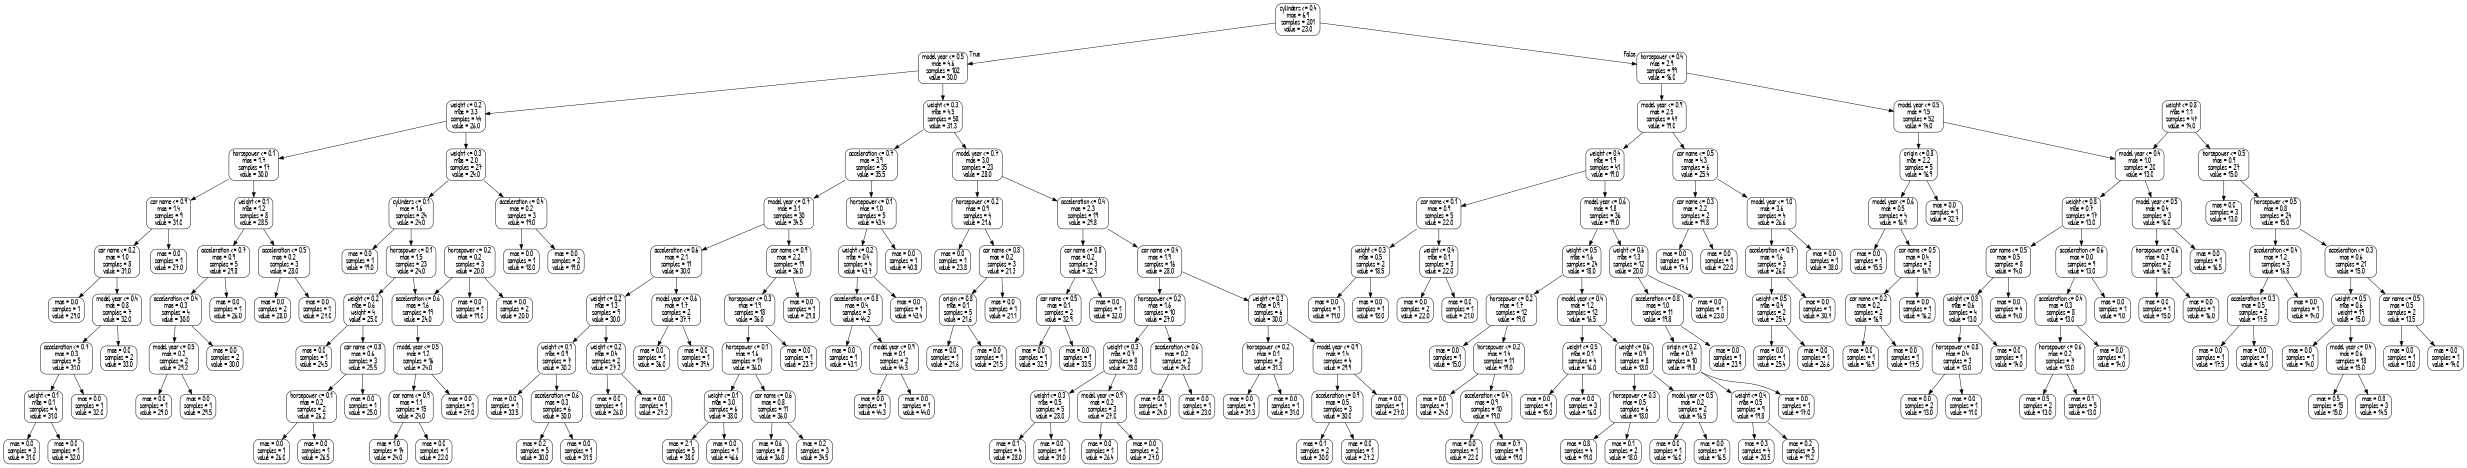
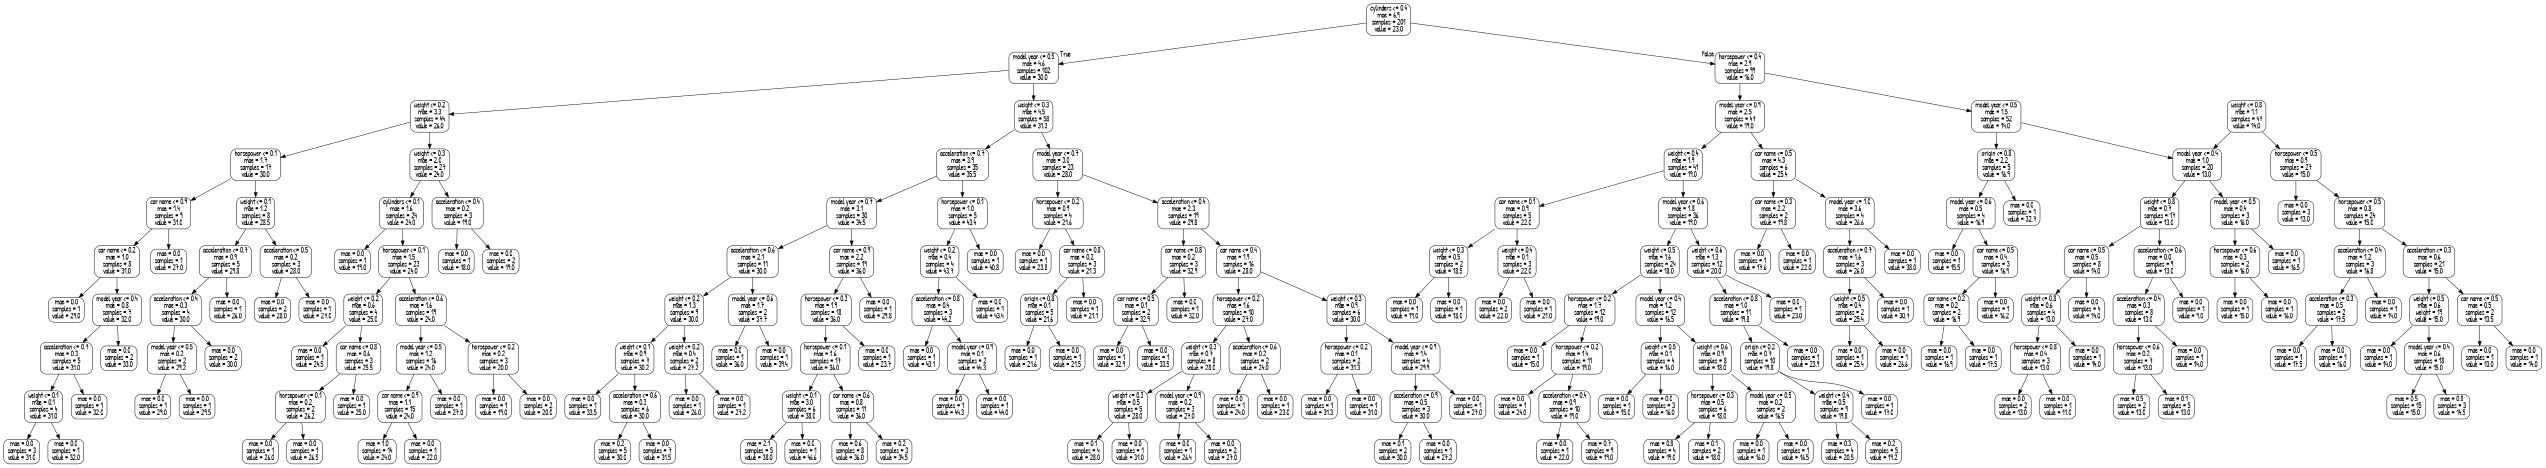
edge "horsepower <= 0.2 mae = 0.2 samples = 3 value = 20.0" -> "acceleration <= 0.6 mae = 1.6 samples = 19 value = 24.0": reversed
node "weight <= 0.2 mae = 0.6 weight = 4 value = 25.0": label "weight <= 0.2 mae = 0.6 weight = 4 value = 25.0" -> "weight <= 0.2 mae = 0.6 samples = 4 value = 25.0"
node "mae = 0.0 samples = 1 value = 31.5": label "mae = 0.0 samples = 1 value = 31.5" -> "mae = 0.0 samples = 7 value = 31.5"
